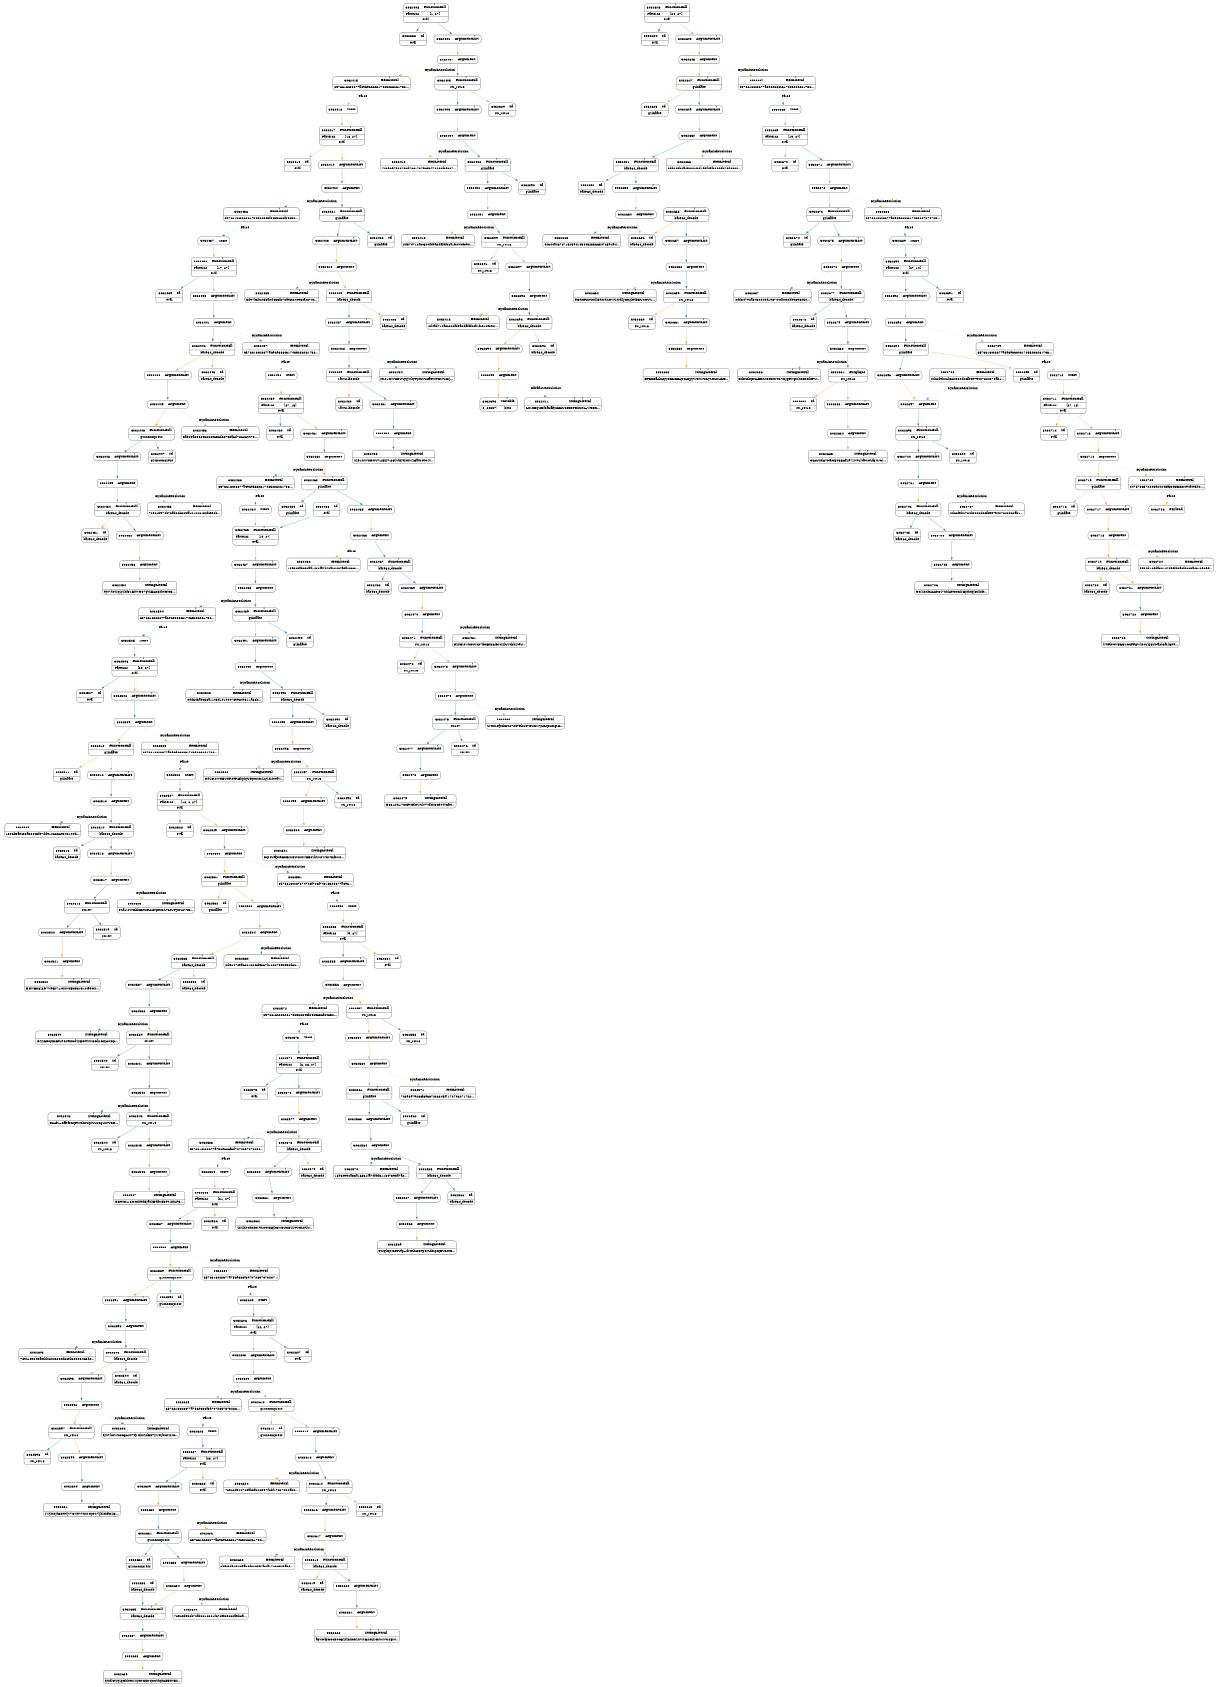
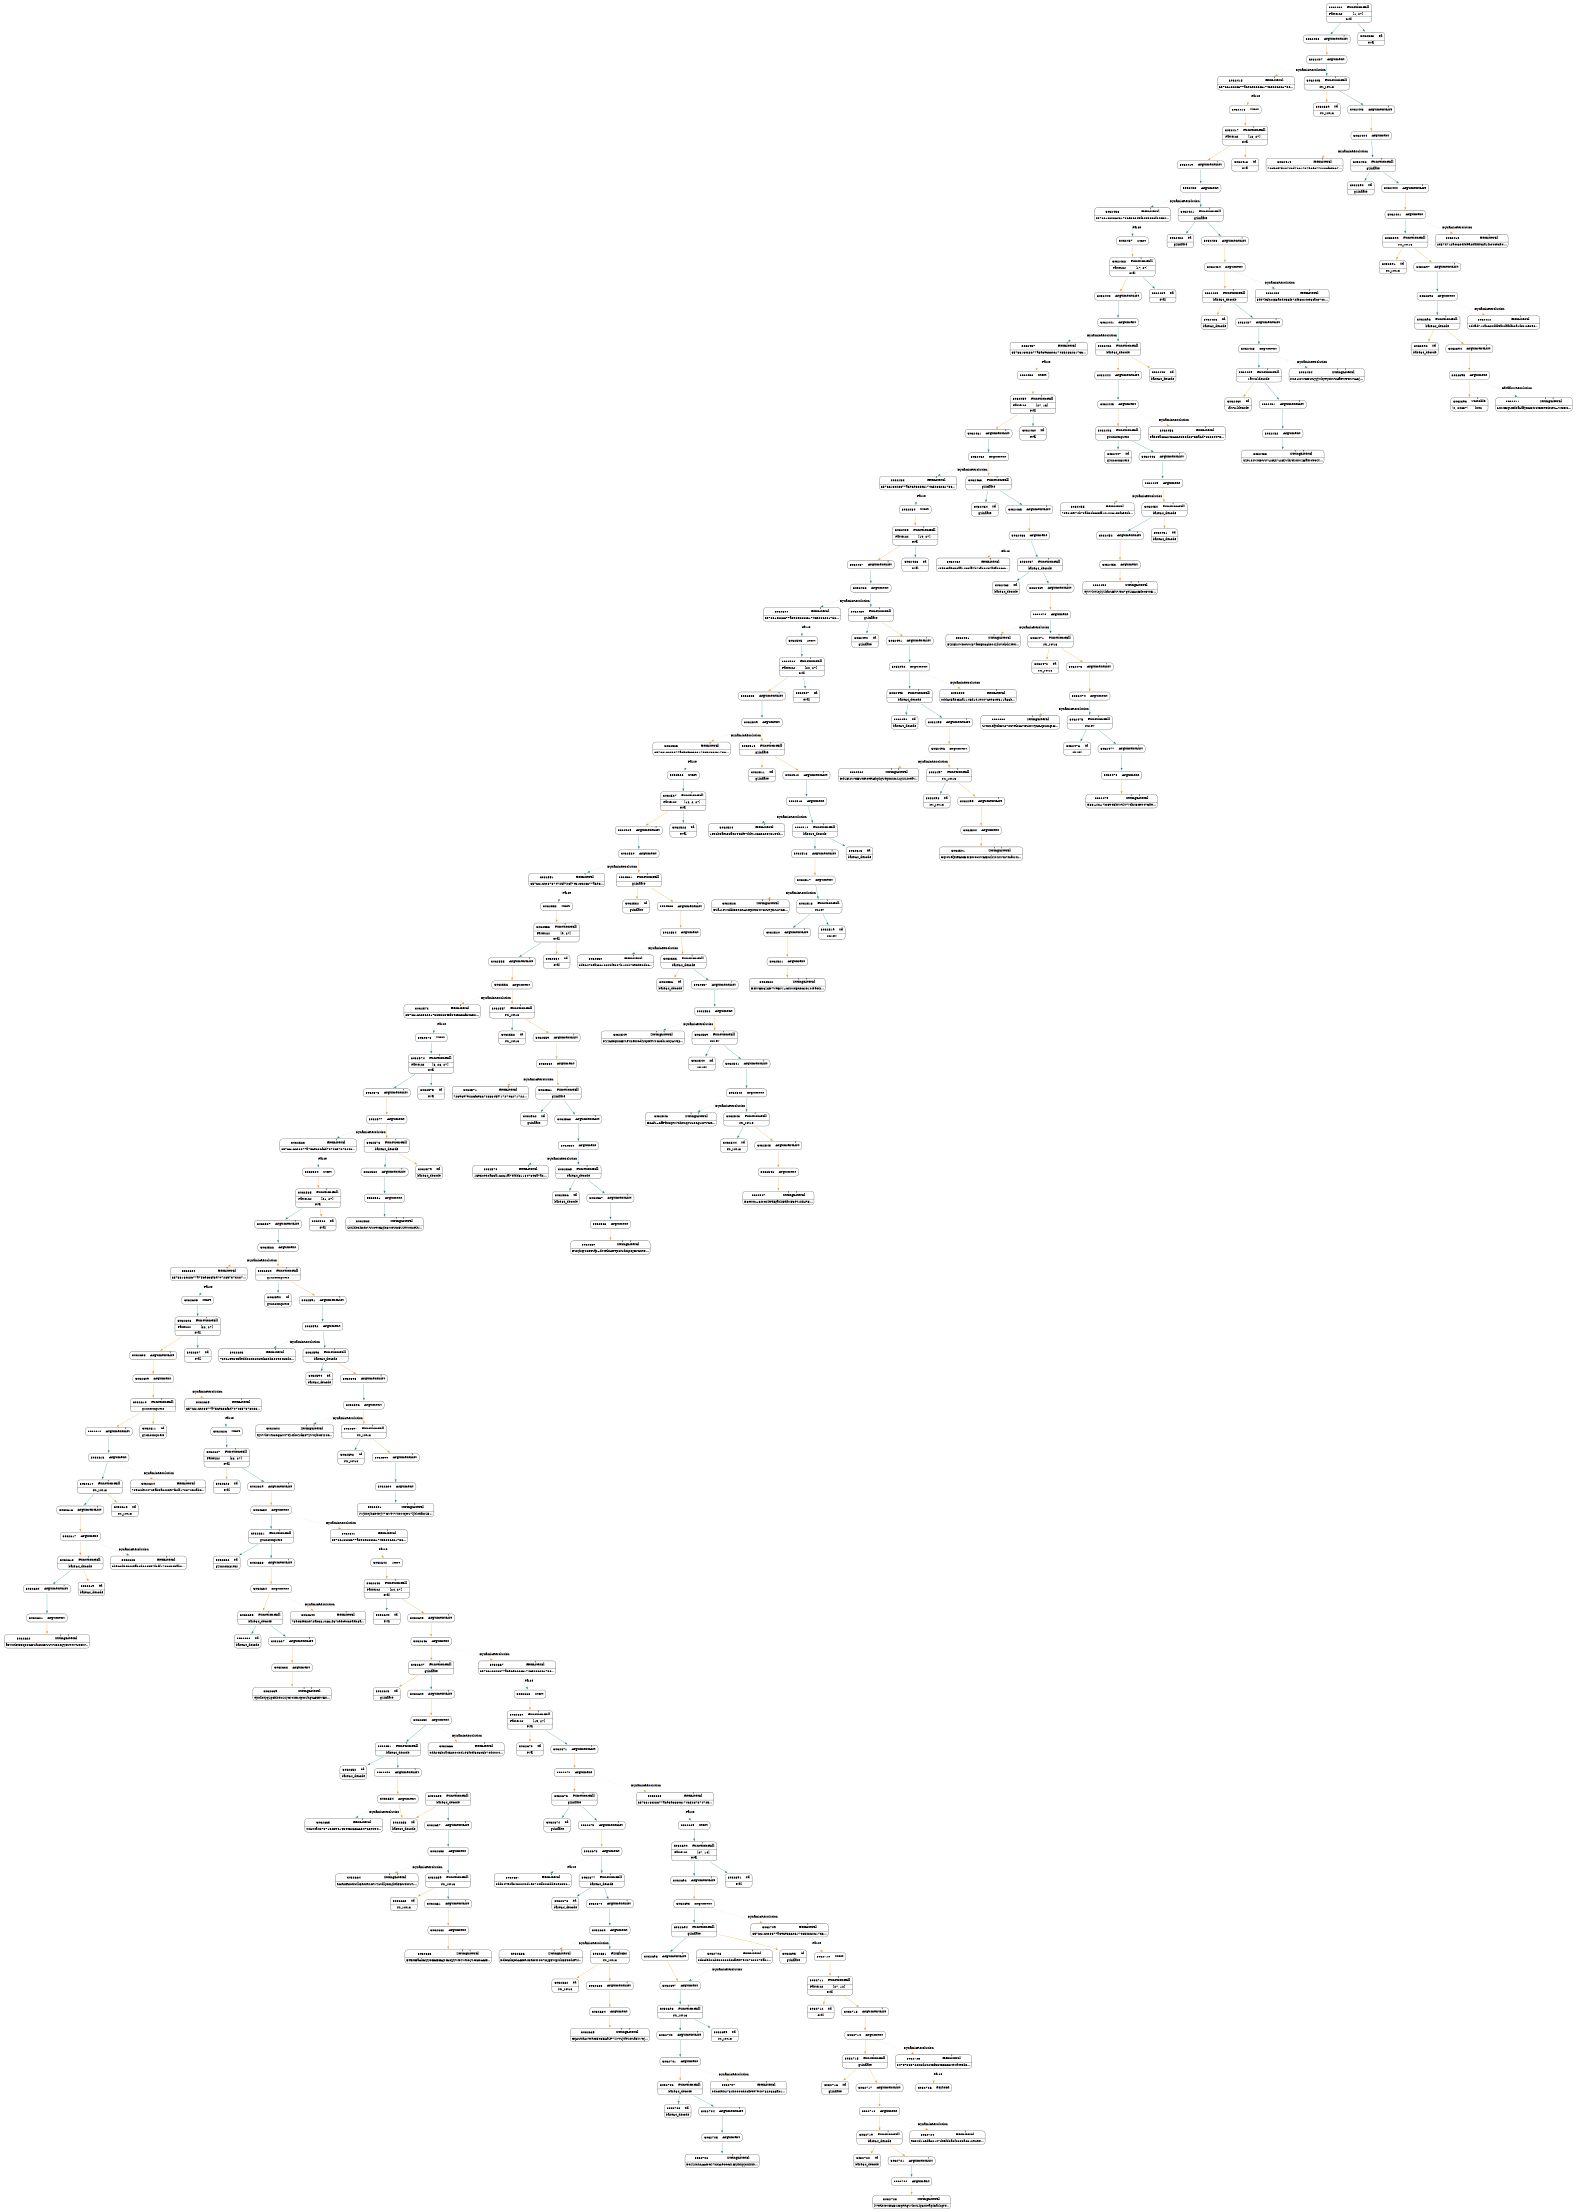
edge "3032676" -> "3032687": label "DynamicResolution" -> "Parse"
edge "3032486" -> "3032485": reversed
node "3032642": added
edge "3032636" -> "3032635": reversed
